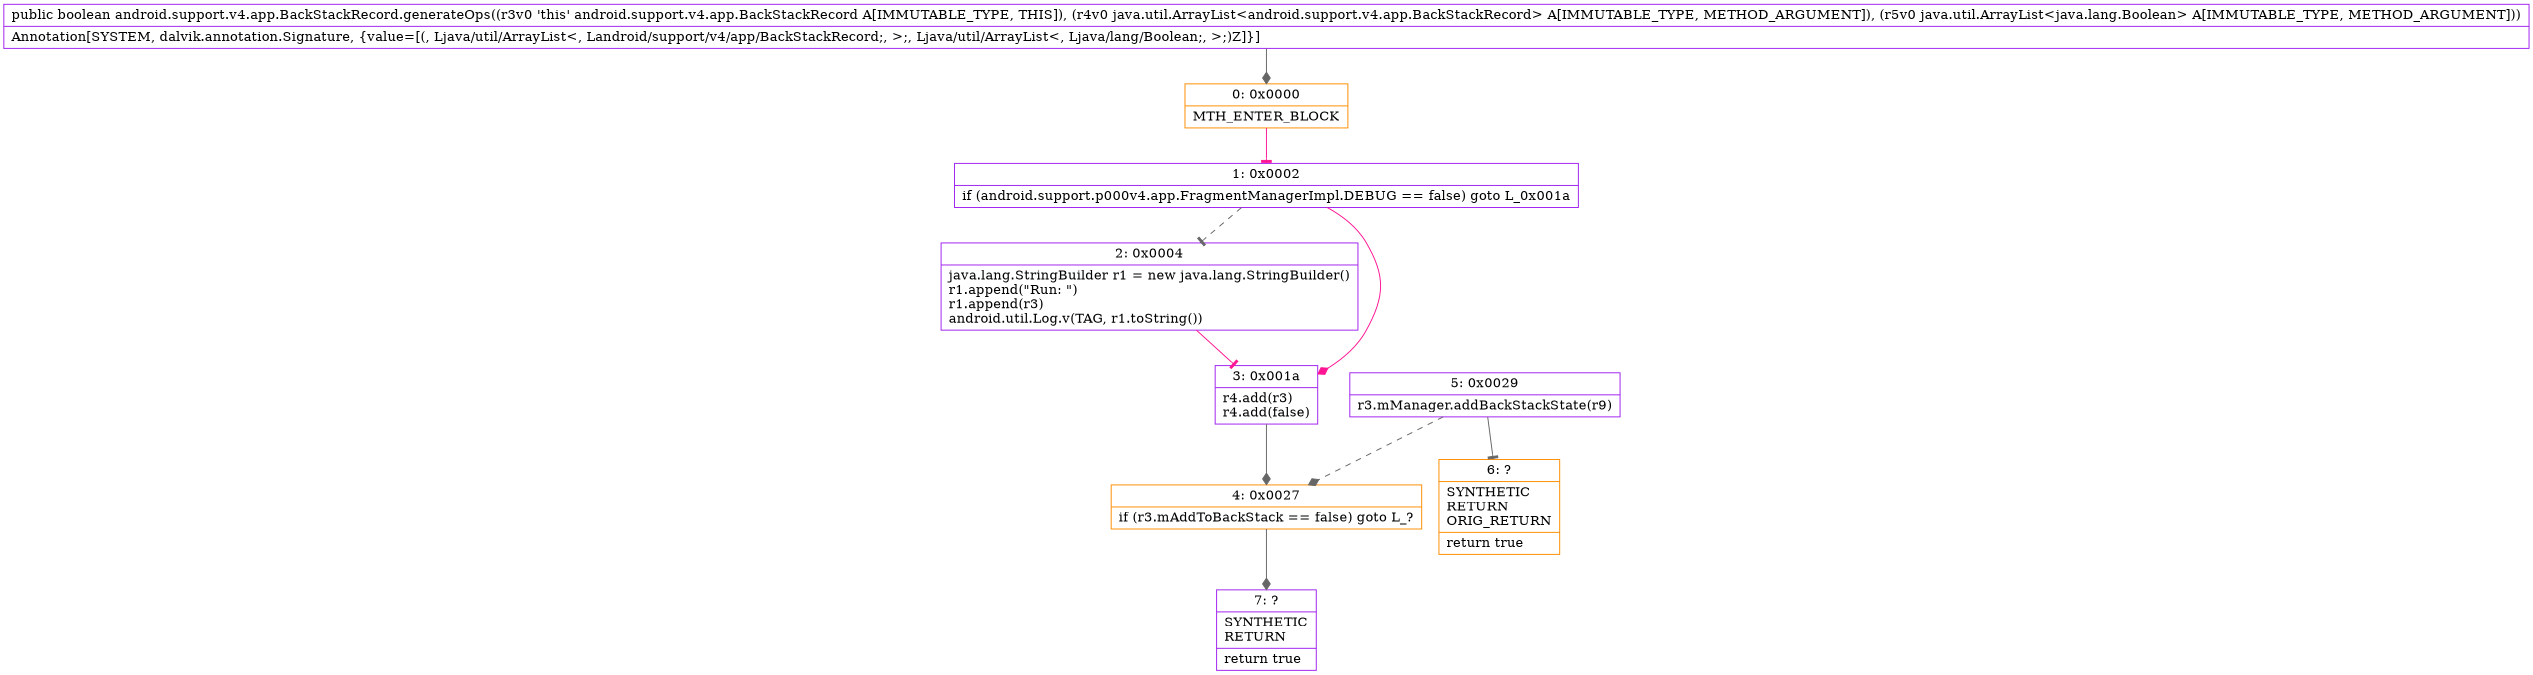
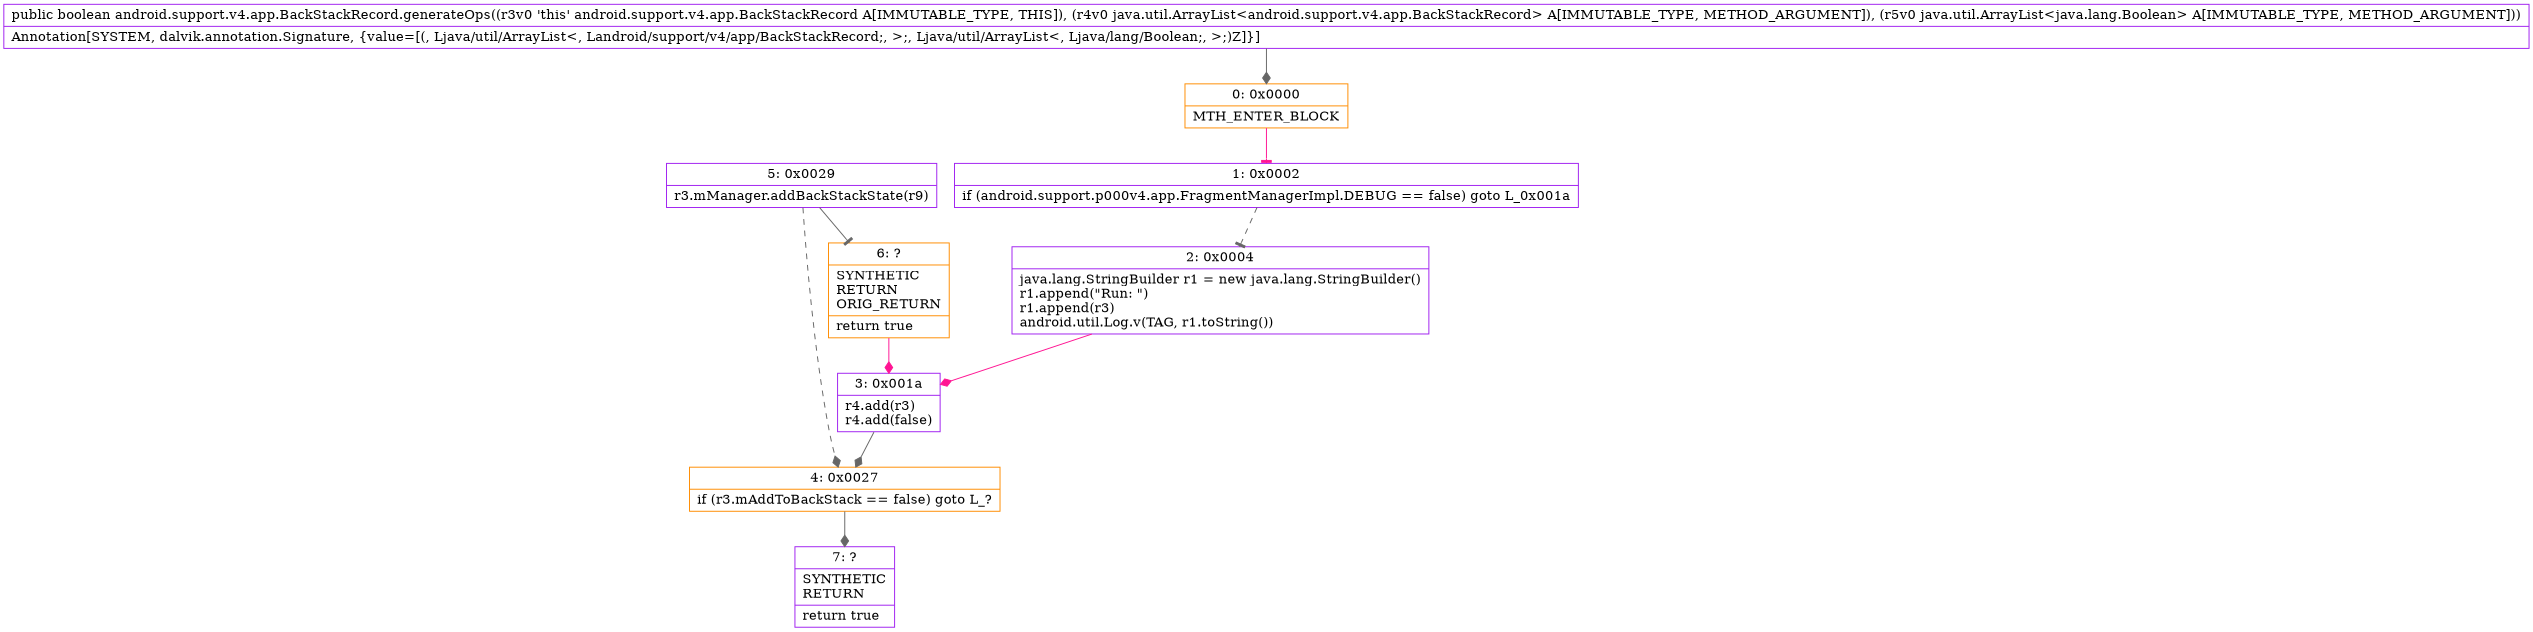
edge "1: 0x0002" -> "3: 0x001a": now "6: ?" -> "3: 0x001a"
edge "2: 0x0004" -> "3: 0x001a": arrowhead tee -> diamond
